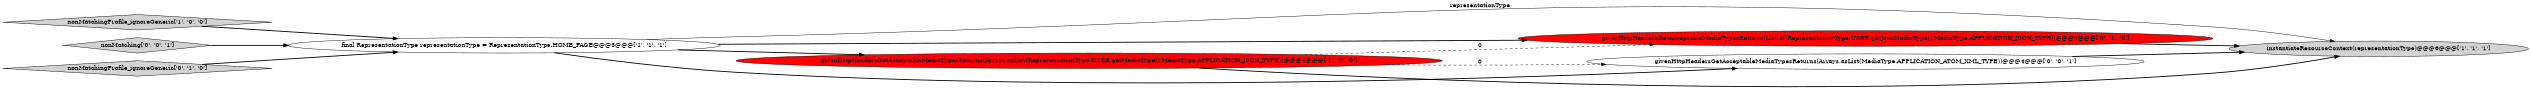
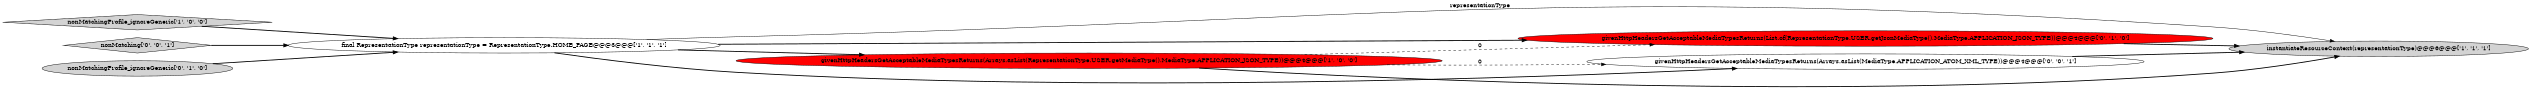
node "nonMatchingProfile_ignoreGeneric['0', '1', '0']": shape diamond -> ellipse
